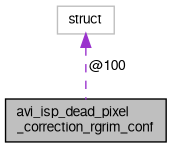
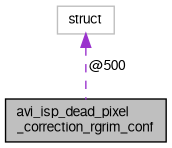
edge "avi_isp_dead_pixel _correction_rgrim_conf" -> "struct": label " @100" -> " @500"
